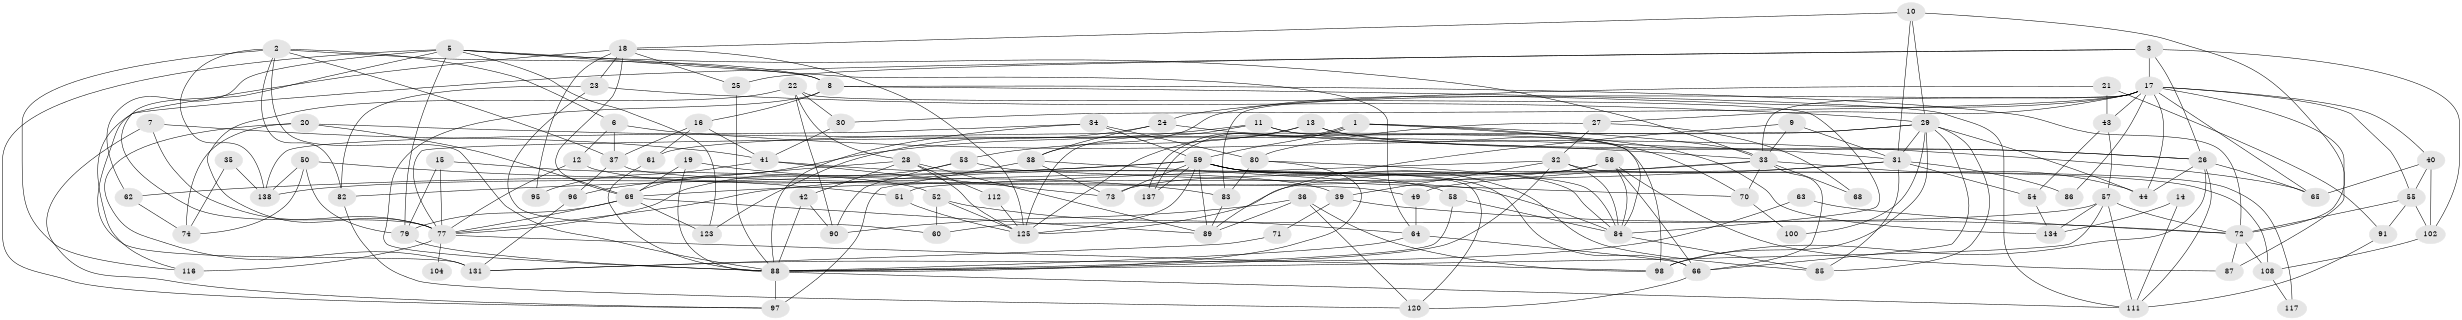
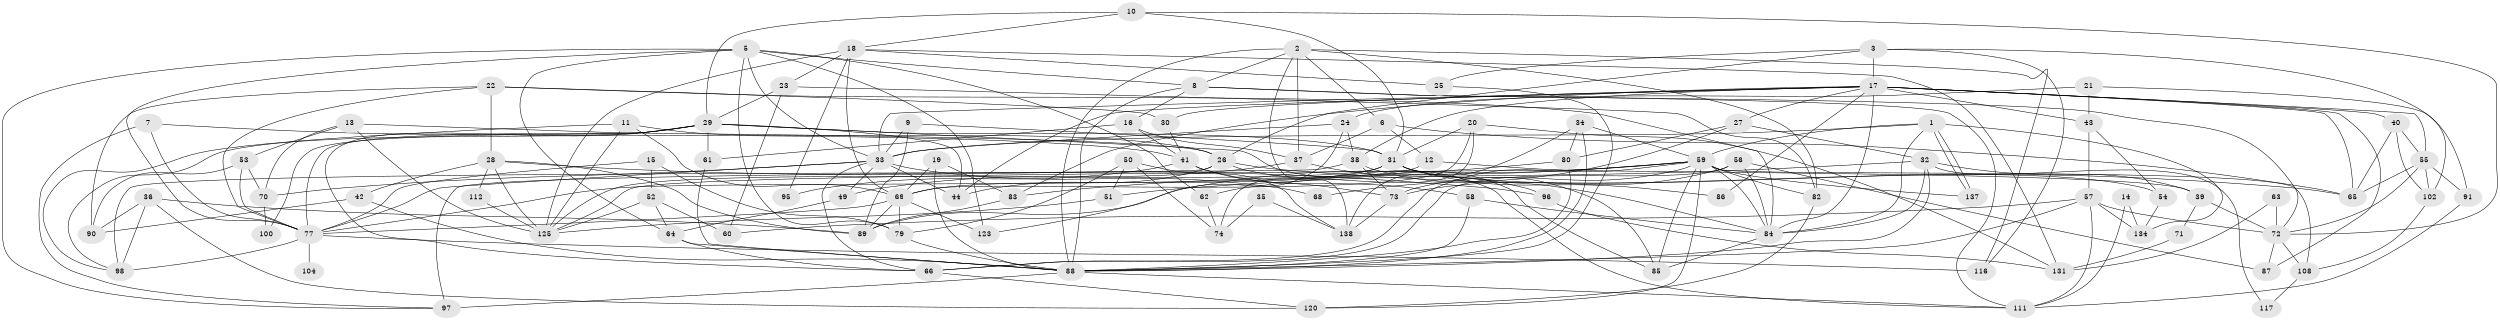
edge "80" -- "84": now "17" -- "84"
edge "55" -- "65": added
edge "56" -- "138": now "73" -- "138"
